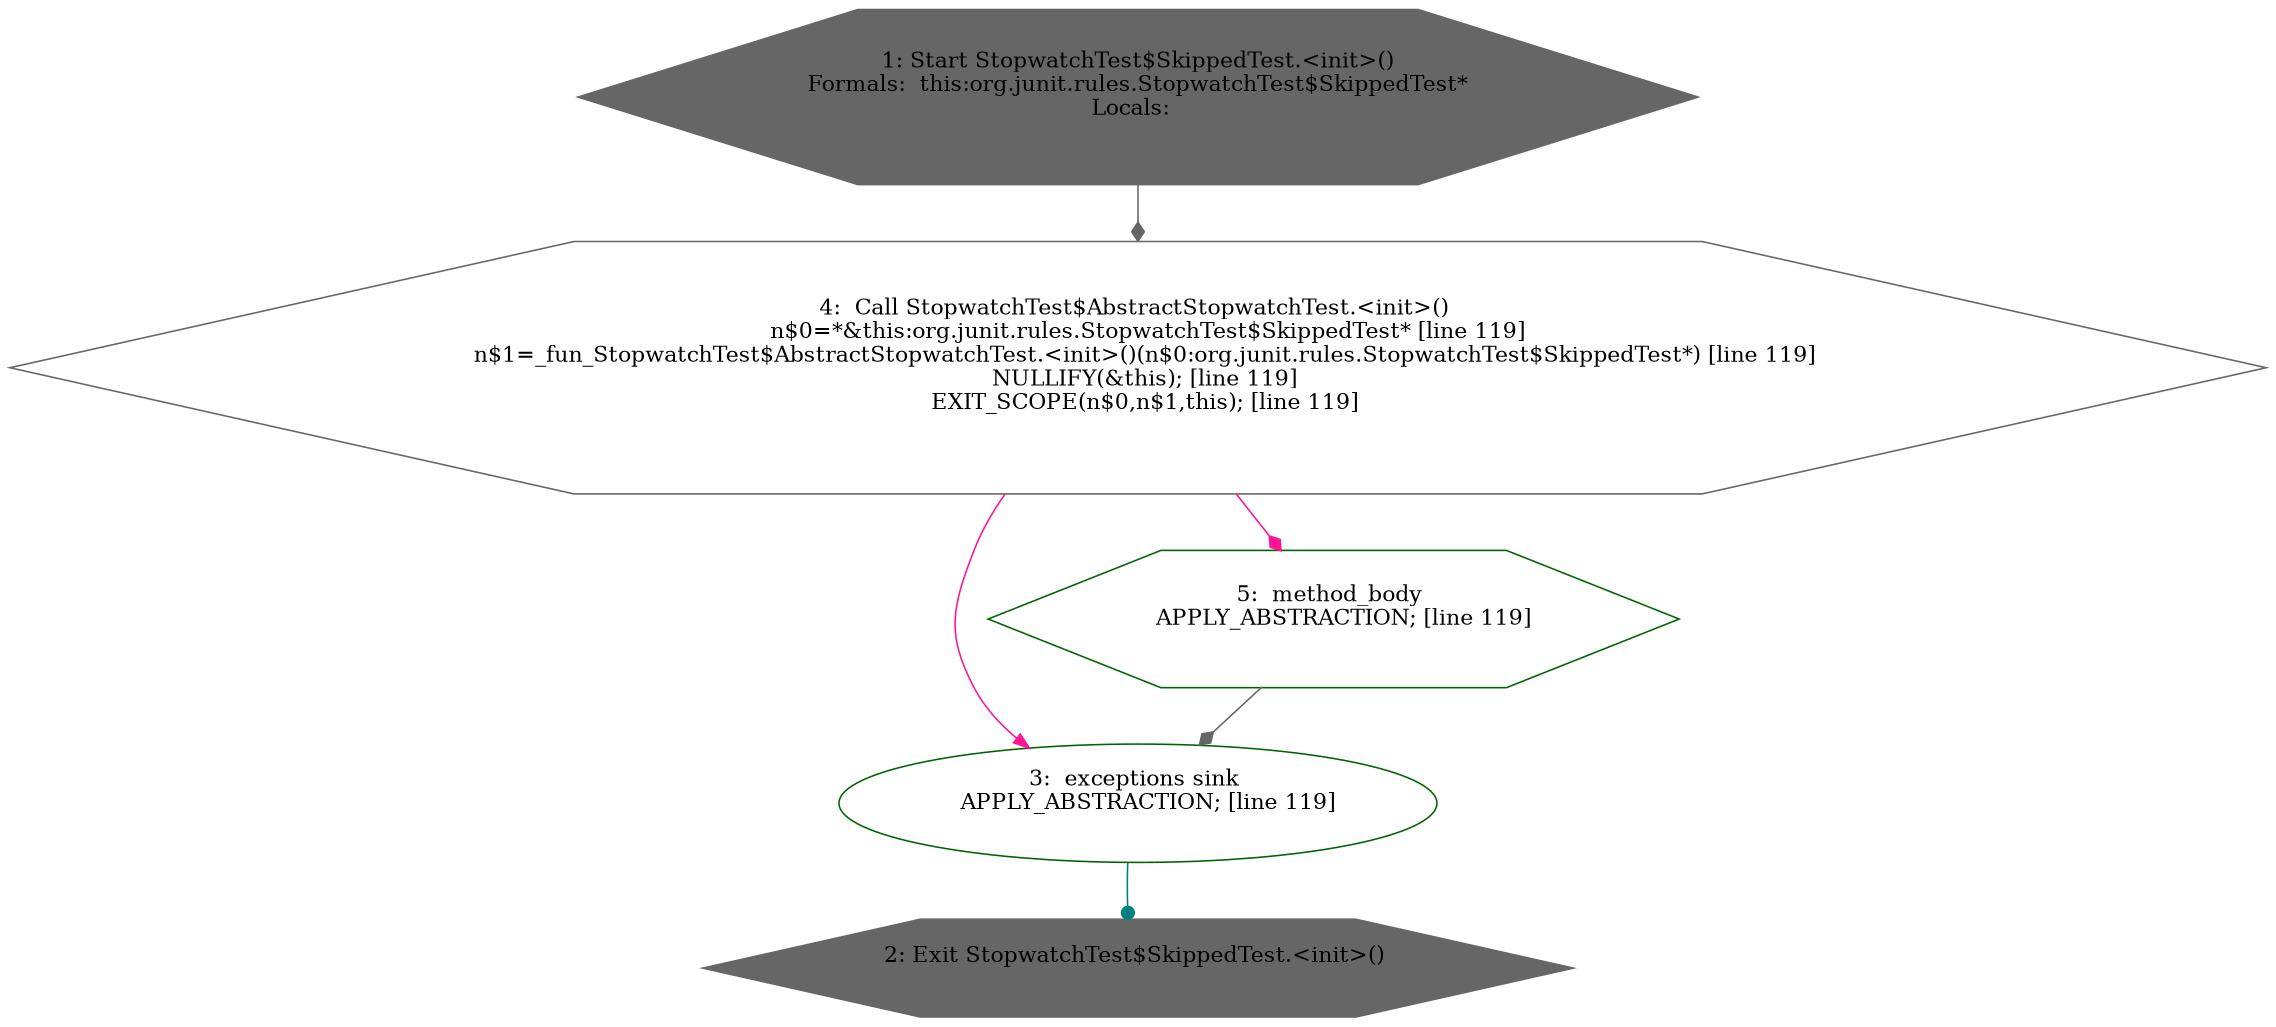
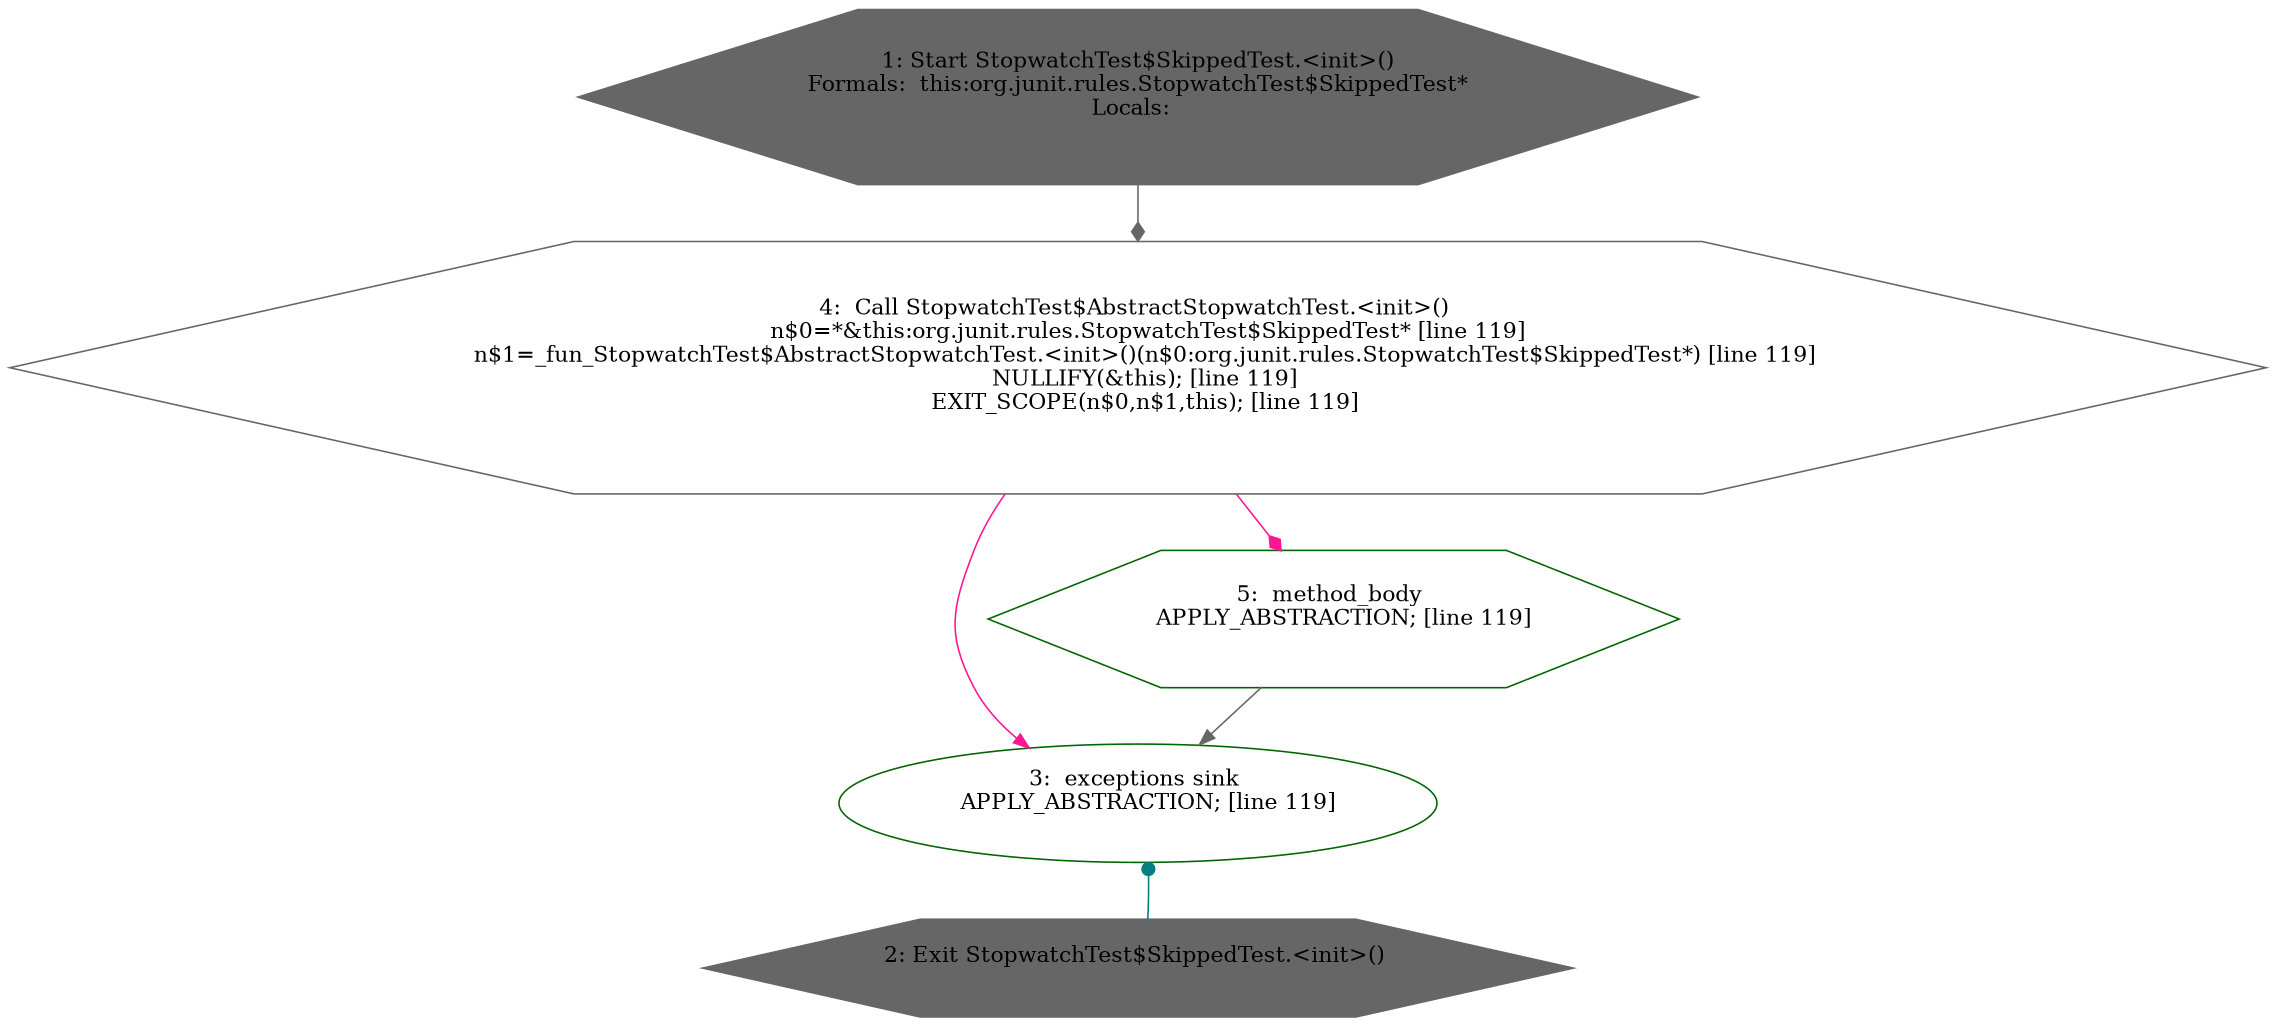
edge "5:  method_body APPLY_ABSTRACTION; [line 119]" -> "3:  exceptions sink APPLY_ABSTRACTION; [line 119]": arrowhead diamond -> normal
edge "3:  exceptions sink APPLY_ABSTRACTION; [line 119]" -> "2: Exit StopwatchTest$SkippedTest.<init>()": reversed
